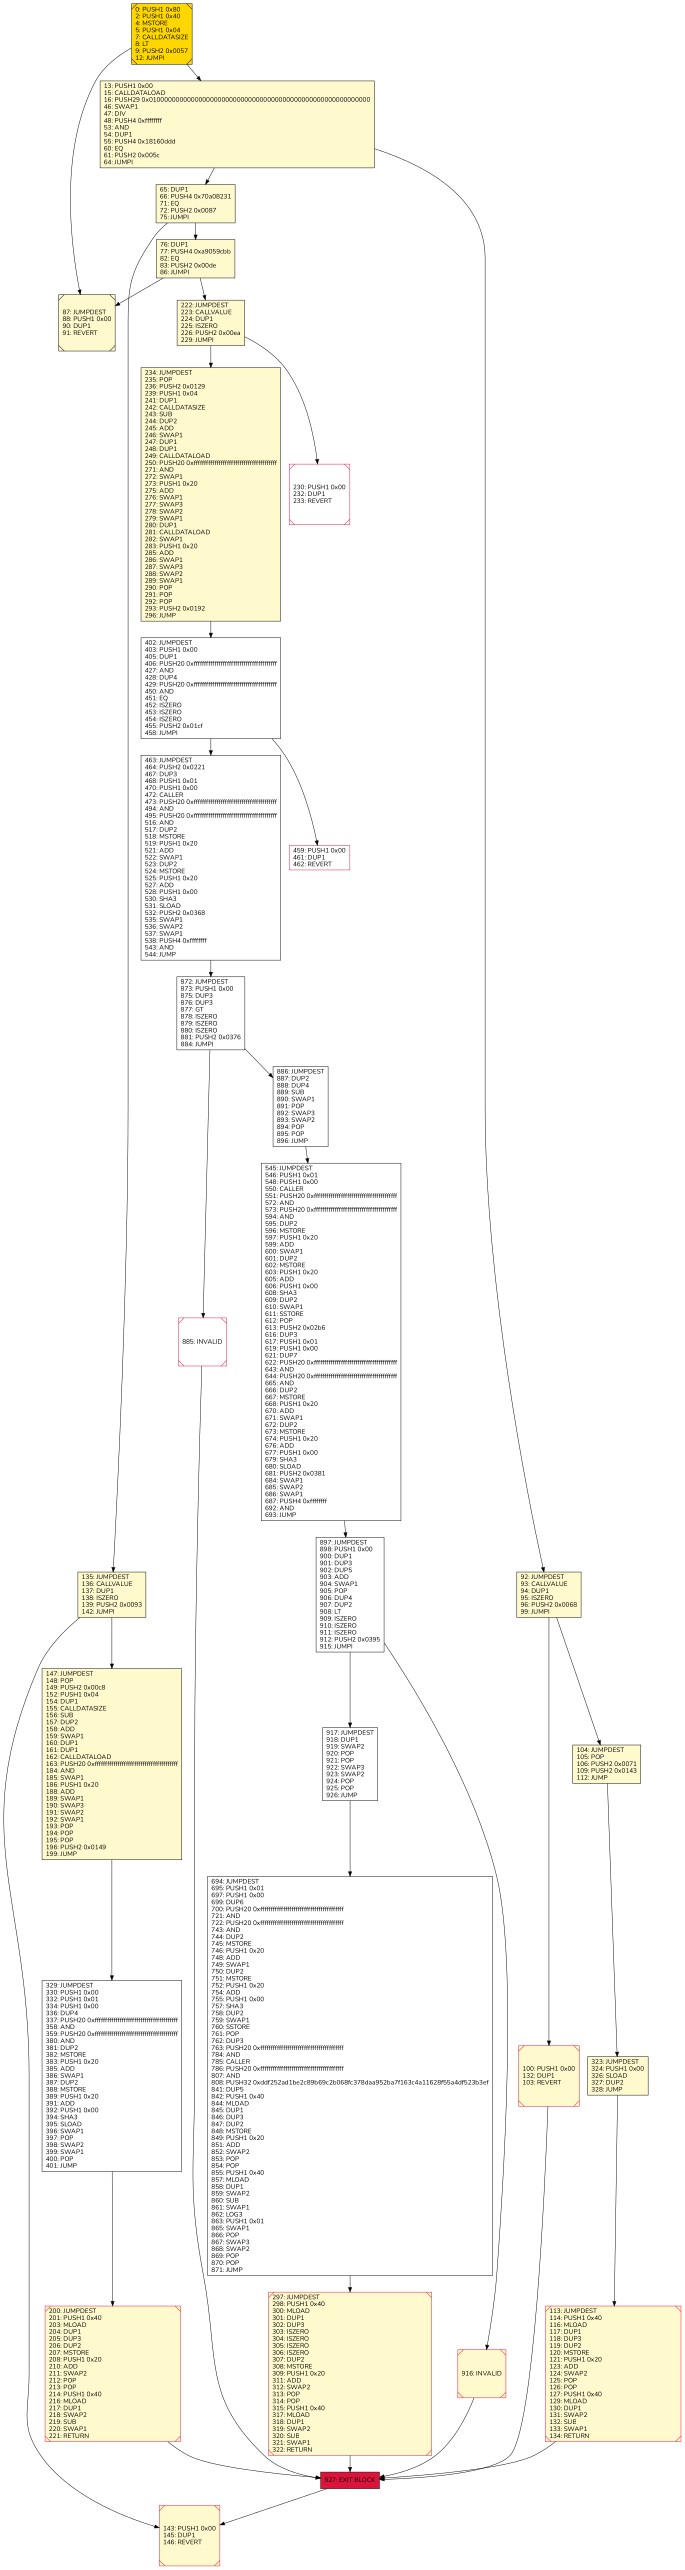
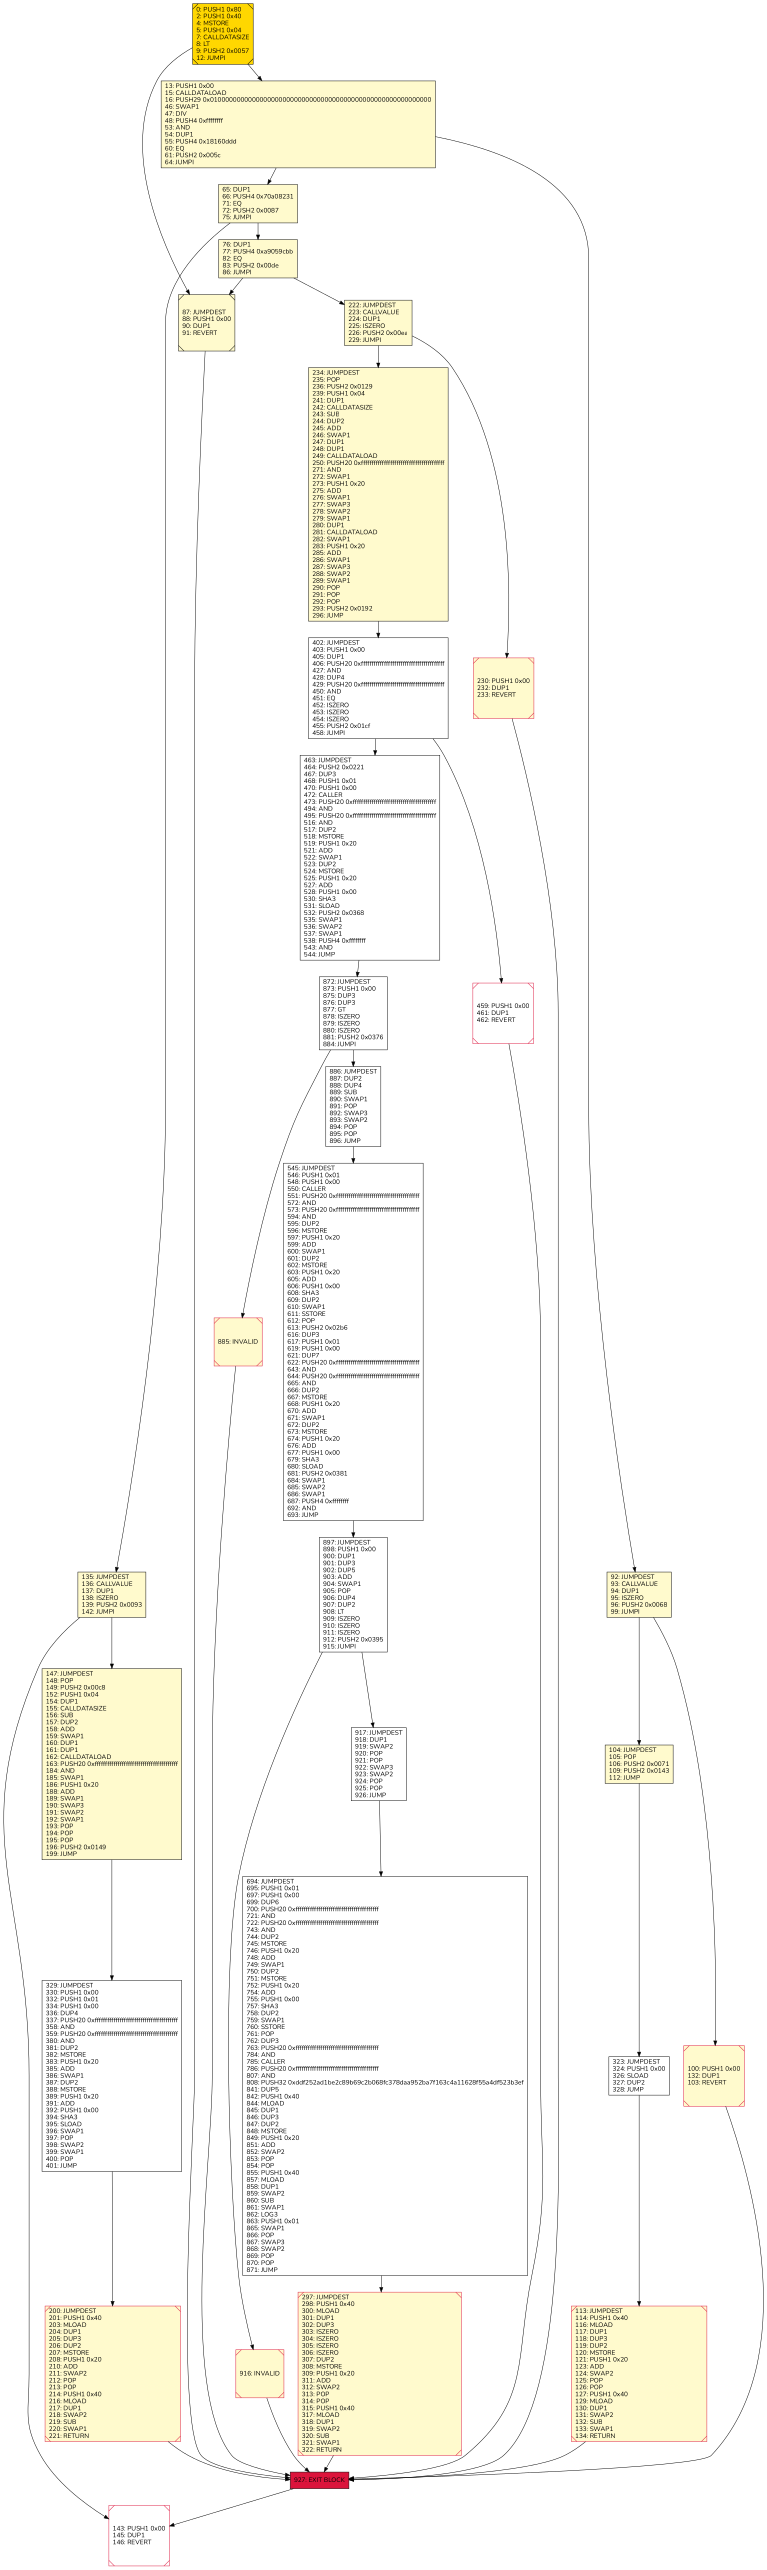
node "230: PUSH1 0x00 232: DUP1 233: REVERT": fillcolor white -> lemonchiffon
node "459: PUSH1 0x00 461: DUP1 462: REVERT": shape box -> Msquare
node "885: INVALID": fillcolor white -> lemonchiffon
edge "87: JUMPDEST 88: PUSH1 0x00 90: DUP1 91: REVERT" -> "927: EXIT BLOCK": added
edge "230: PUSH1 0x00 232: DUP1 233: REVERT" -> "927: EXIT BLOCK": added
edge "459: PUSH1 0x00 461: DUP1 462: REVERT" -> "927: EXIT BLOCK": added
node "323: JUMPDEST 324: PUSH1 0x00 326: SLOAD 327: DUP2 328: JUMP": fillcolor lemonchiffon -> white
node "143: PUSH1 0x00 145: DUP1 146: REVERT": fillcolor lemonchiffon -> white
